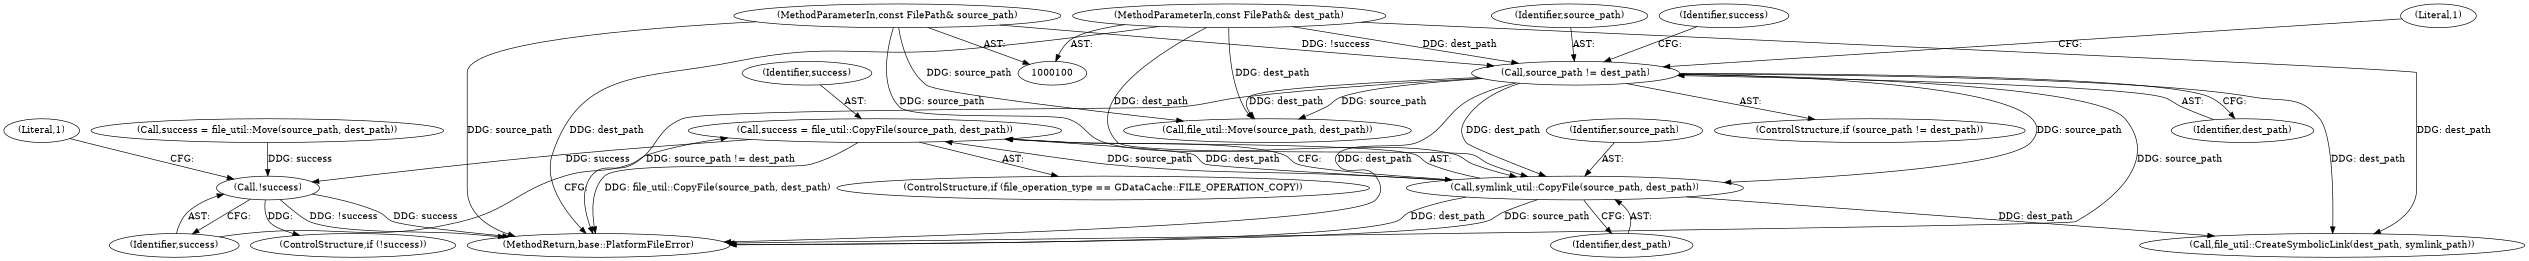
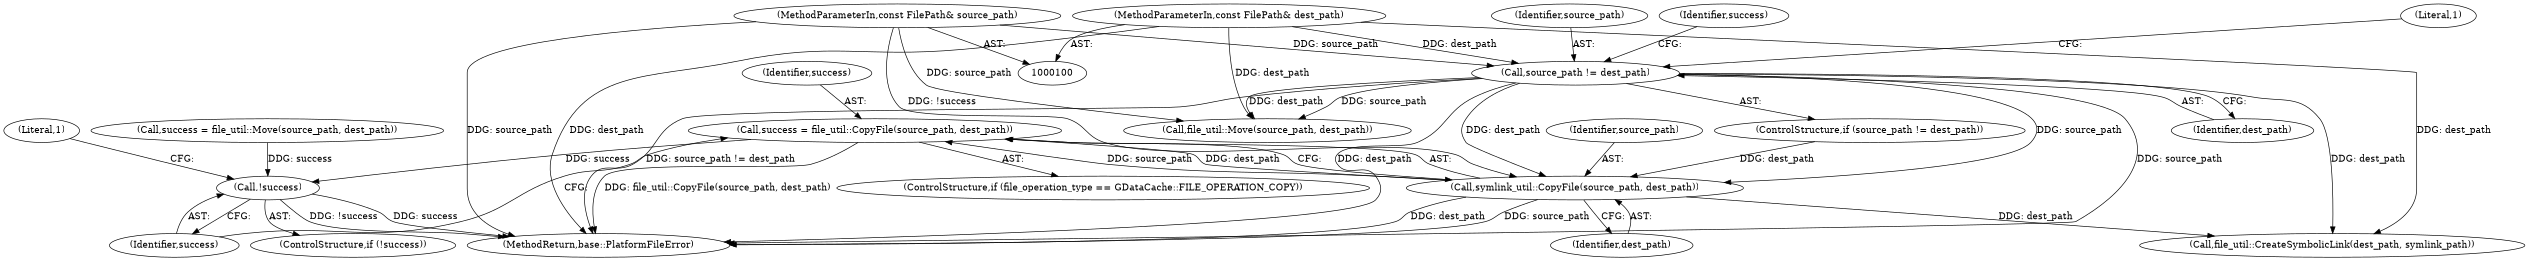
edge "(MethodParameterIn,const FilePath& source_path)" -> "(Call,source_path != dest_path)": label "DDG: !success" -> "DDG: source_path"
edge "(MethodParameterIn,const FilePath& source_path)" -> "(Call,symlink_util::CopyFile(source_path, dest_path))": label "DDG: source_path" -> "DDG: !success"
edge "(MethodParameterIn,const FilePath& dest_path)" -> "(Call,symlink_util::CopyFile(source_path, dest_path))": now "(ControlStructure,if (source_path != dest_path))" -> "(Call,symlink_util::CopyFile(source_path, dest_path))"
edge "(Call,!success)" -> "(ControlStructure,if (!success))": label "DDG: " -> "AST: "
